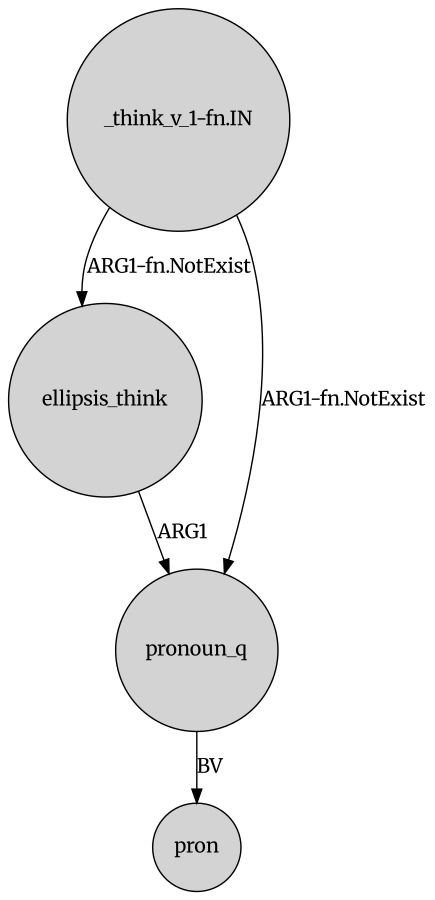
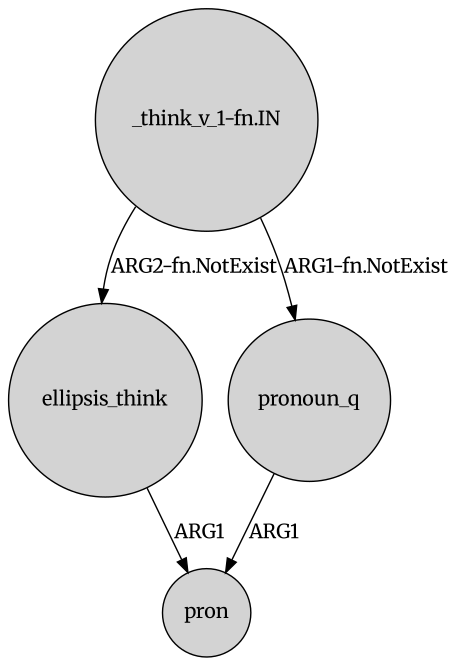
edge "_think_v_1-fn.IN" -> "ellipsis_think": label "ARG1-fn.NotExist" -> "ARG2-fn.NotExist"
edge "ellipsis_think" -> "pronoun_q": now "ellipsis_think" -> "pron"
edge "pronoun_q" -> "pron": label "BV" -> "ARG1"
